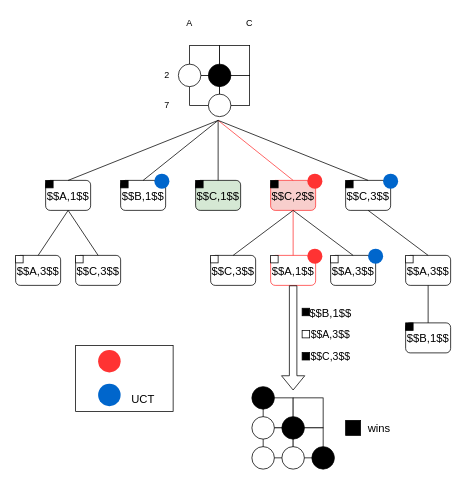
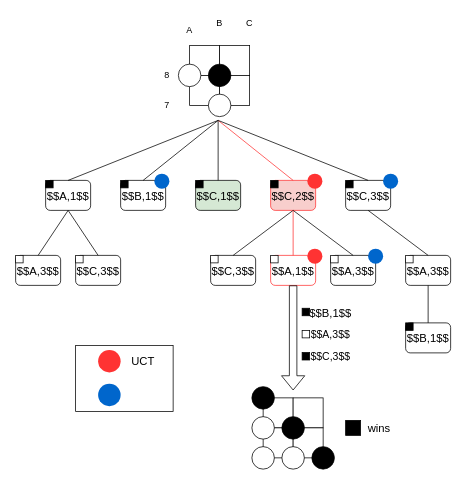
node "A": moved (189, 23) -> (189, 30)
node "B": added
node "2": label "2" -> "8"
node "UCT": moved (143, 399) -> (143, 361)
